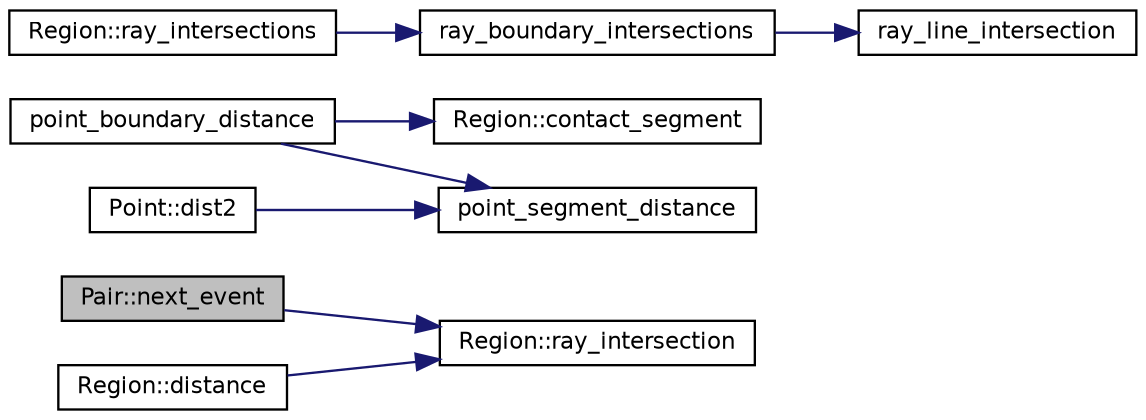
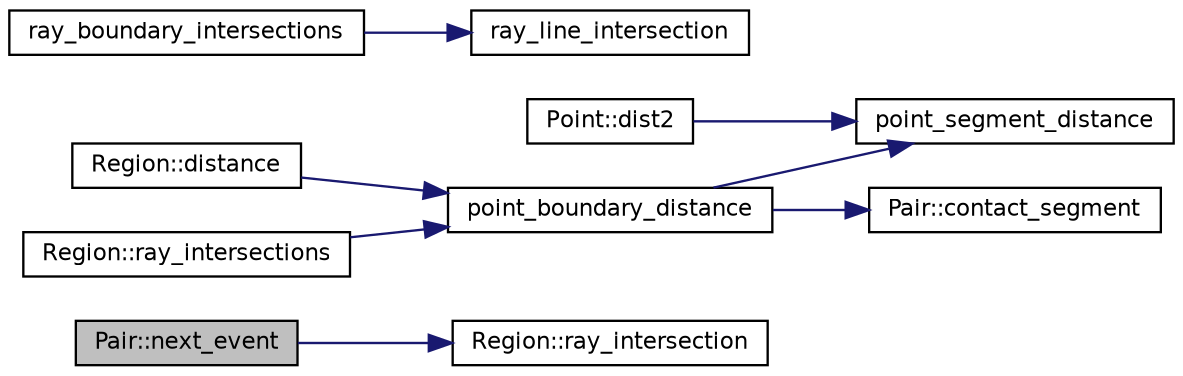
edge "Region::ray_intersections" -> "ray_boundary_intersections": now "Region::ray_intersections" -> "point_boundary_distance"
node "Region::contact_segment": label "Region::contact_segment" -> "Pair::contact_segment"
edge "Region::distance" -> "Region::ray_intersection": now "Region::distance" -> "point_boundary_distance"
